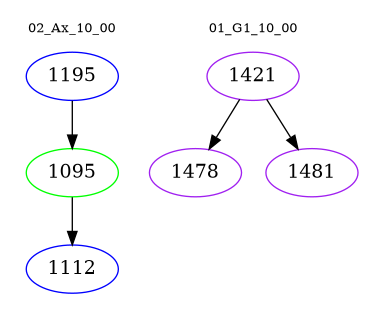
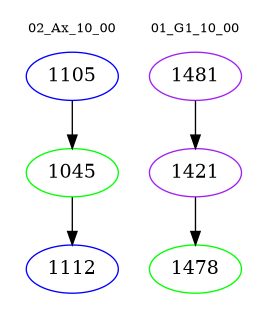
node "1195": label "1195" -> "1105"
edge "1421" -> "1481": reversed
node "1095": label "1095" -> "1045"
node "1478": color purple -> green
